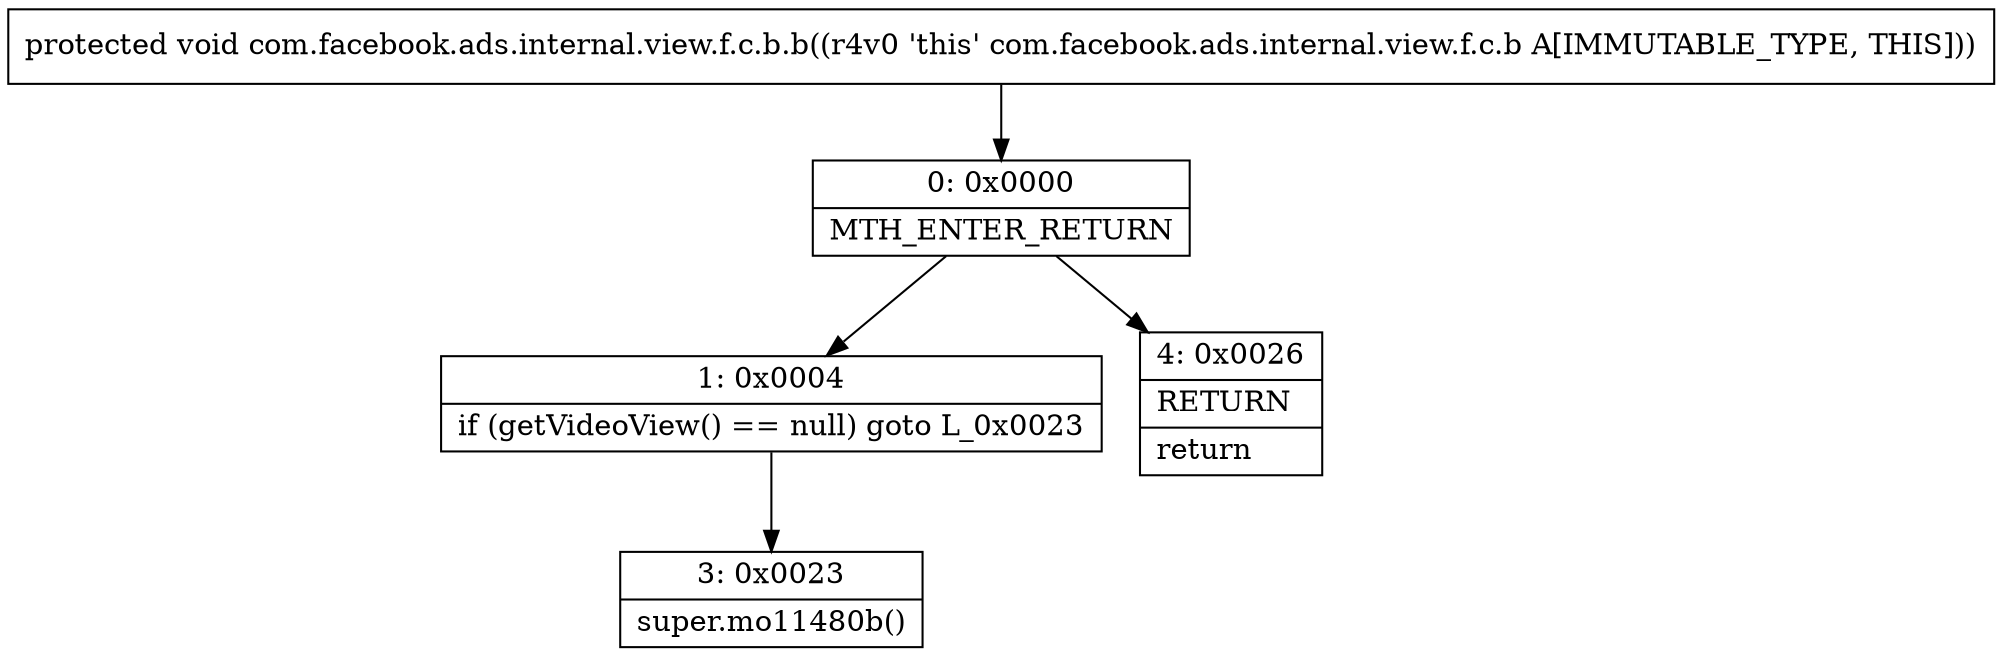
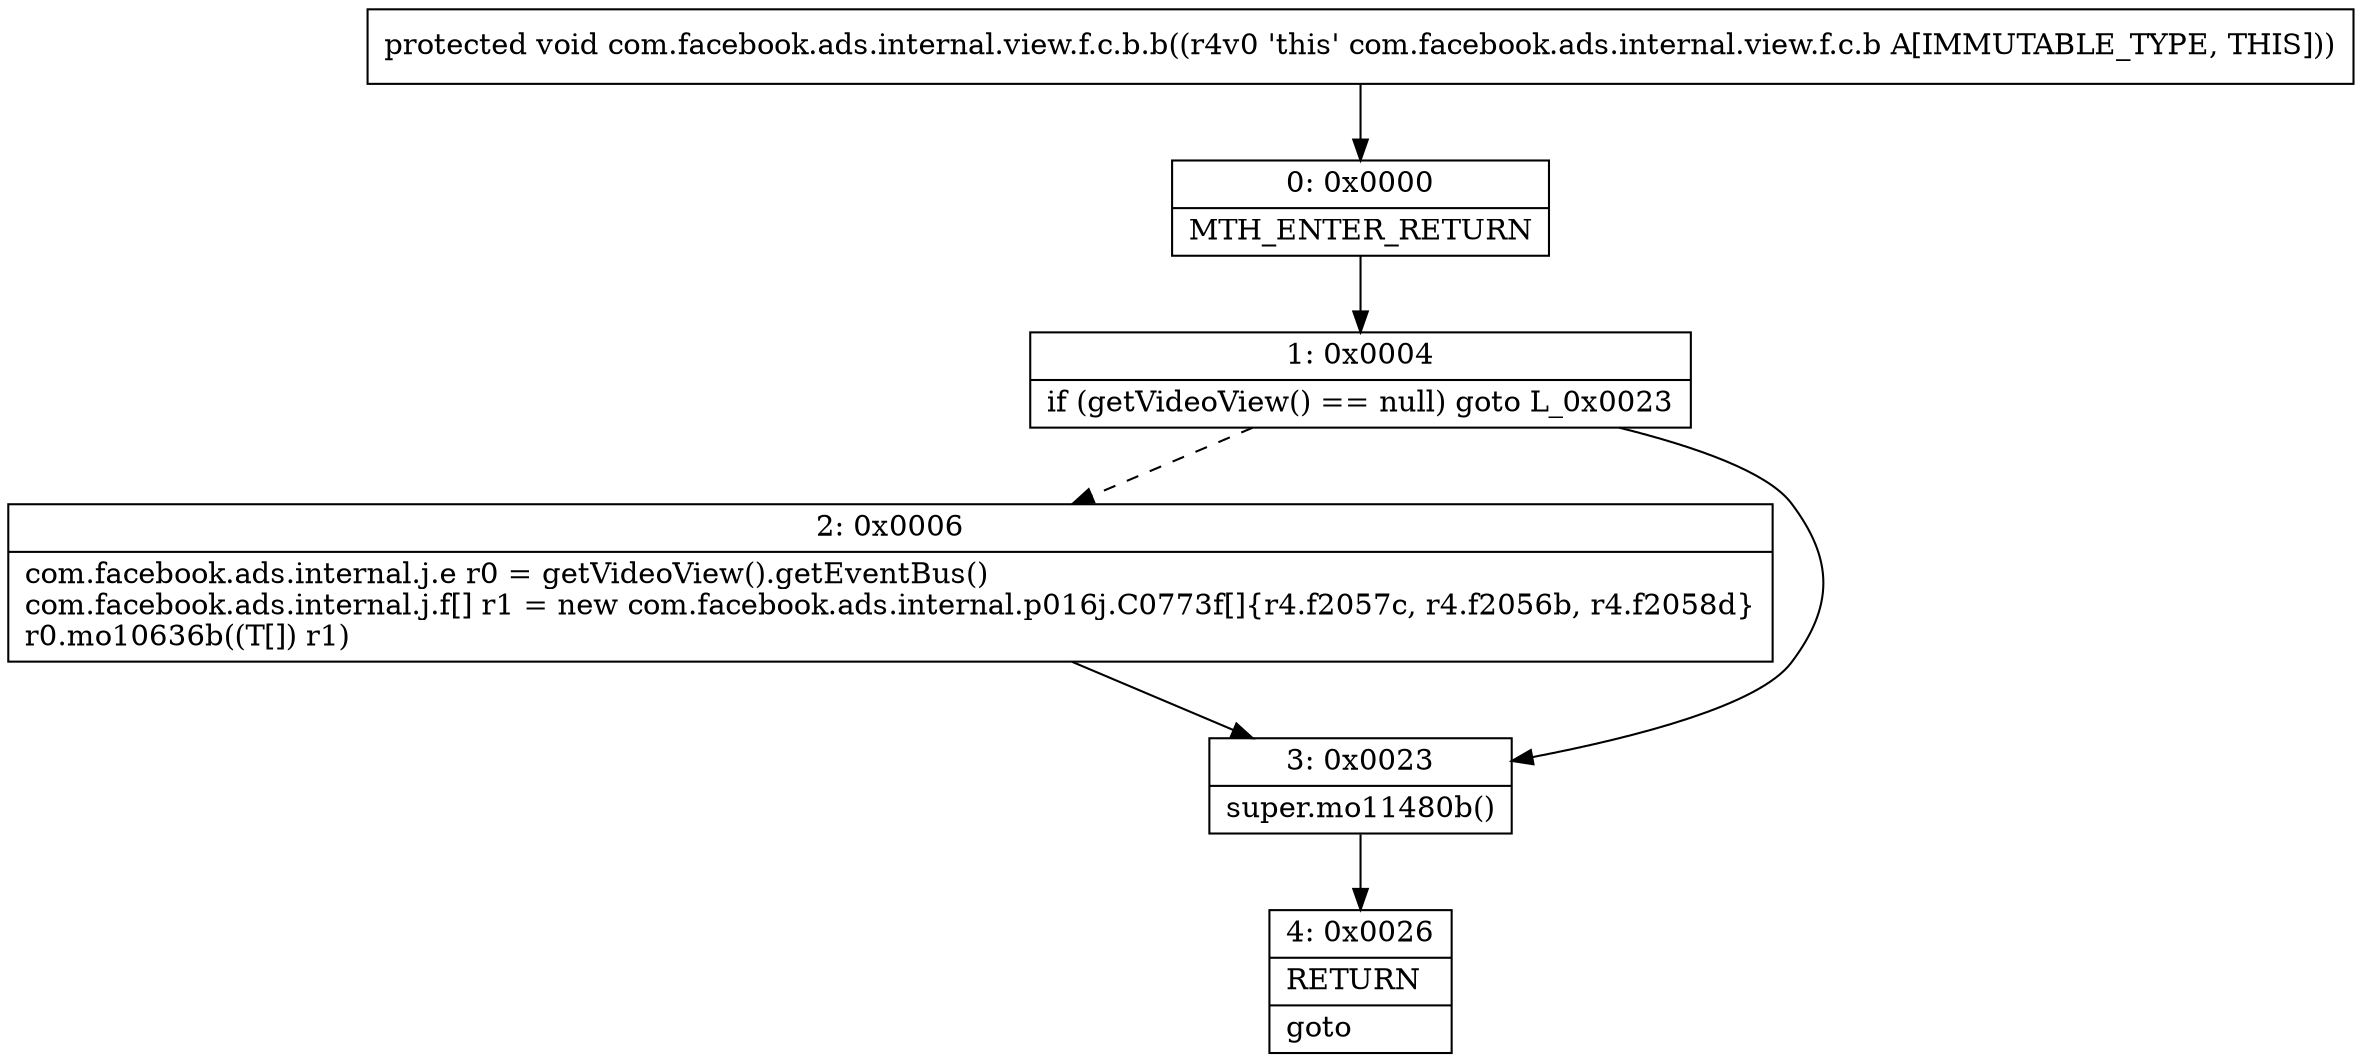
edge "0: 0x0000" -> "4: 0x0026": now "3: 0x0023" -> "4: 0x0026"
node "4: 0x0026": text "return" -> "goto"
node "2: 0x0006": added
